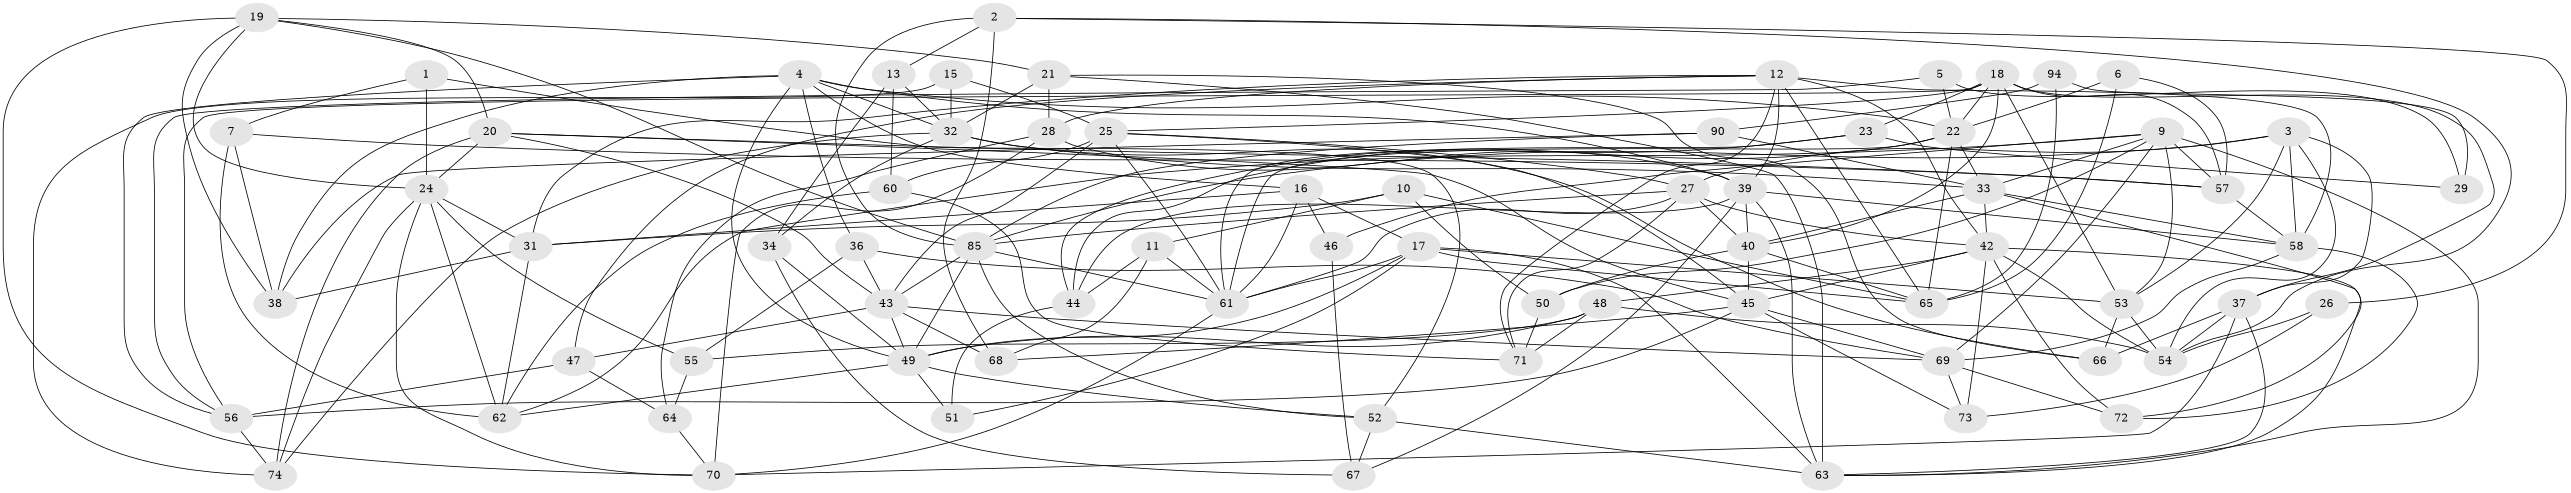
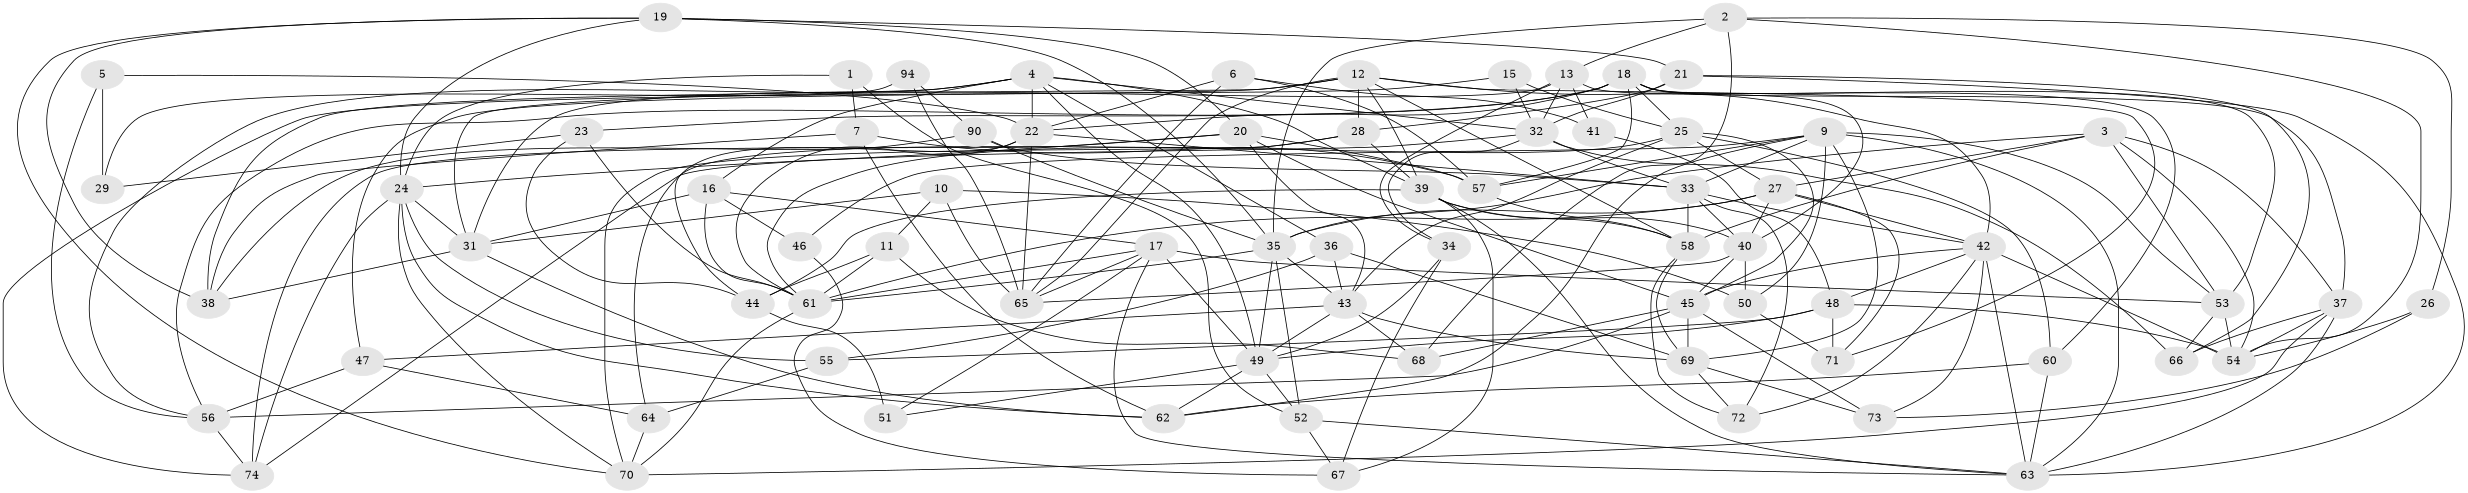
edge "13" -- "31": added
node "41": added
node "85": label "85" -> "35"
edge "60" -- "71": now "60" -- "63"
